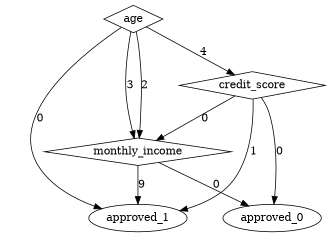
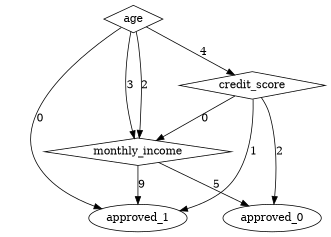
edge "credit_score" -> "approved_0": label "0" -> "2"
edge "monthly_income" -> "approved_0": label "0" -> "5"
